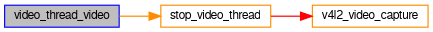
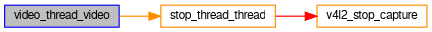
node "stop_video_thread": label "stop_video_thread" -> "stop_thread_thread"
node "v4l2_video_capture": label "v4l2_video_capture" -> "v4l2_stop_capture"
